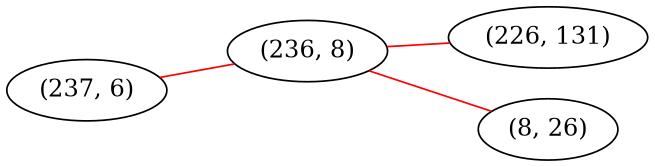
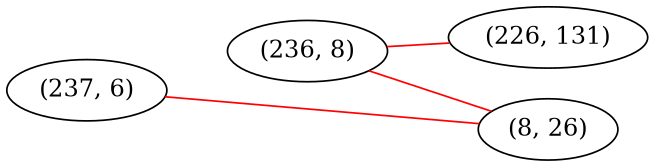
edge "(236, 8)" -- "(237, 6)": now "(8, 26)" -- "(237, 6)"
